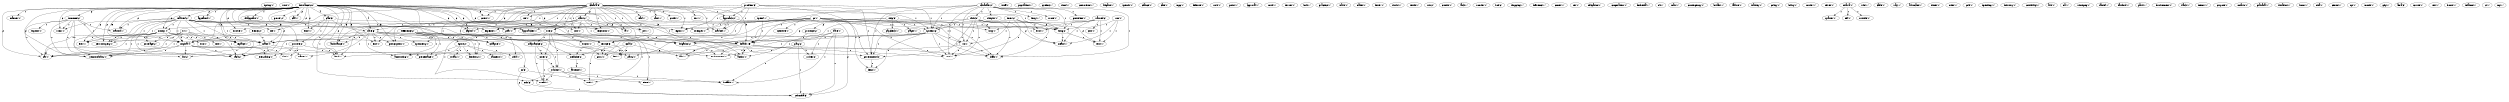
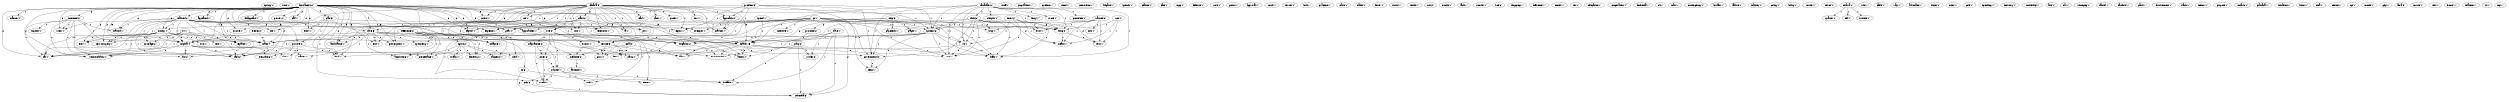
edge "use(1)" -> "happens(1)": added, label "1"
edge "service(3)" -> "suit(1)": now "service(3)" -> "bat(1)"
